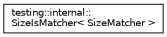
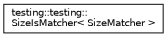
node "testing::internal:: SizeIsMatcher< SizeMatcher >": label "testing::internal:: SizeIsMatcher< SizeMatcher >" -> "testing::testing:: SizeIsMatcher< SizeMatcher >"
